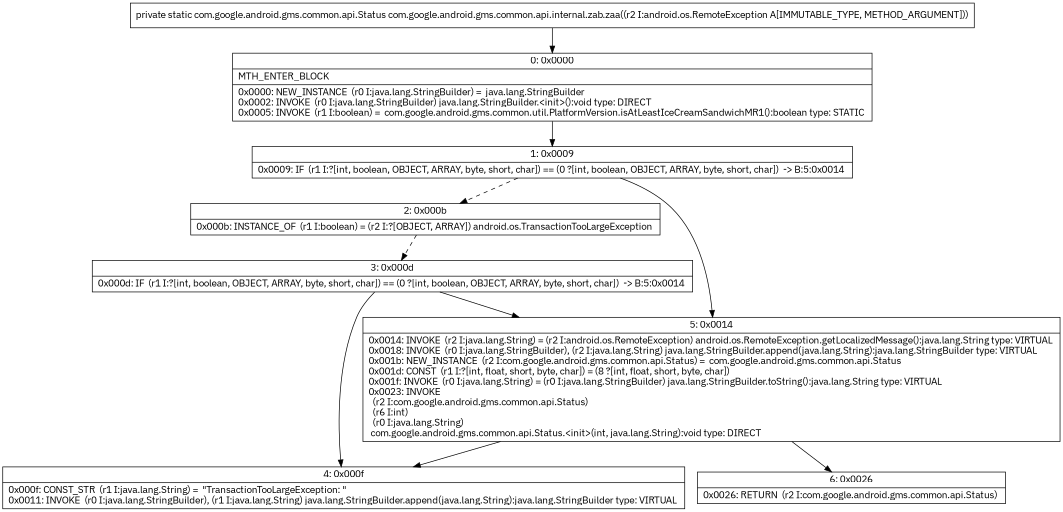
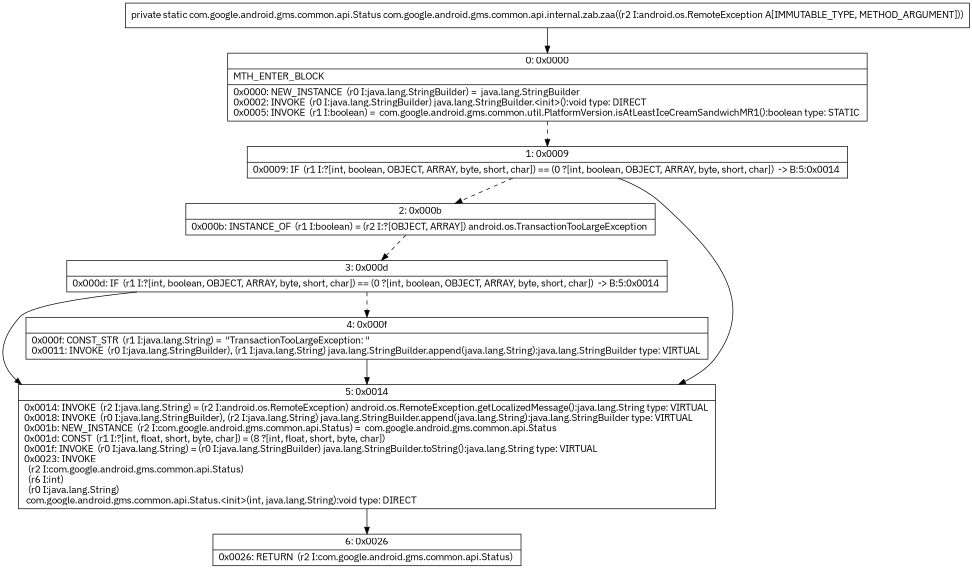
edge "0: 0x0000" -> "1: 0x0009": style solid -> dashed
edge "3: 0x000d" -> "4: 0x000f": style solid -> dashed
edge "5: 0x0014" -> "4: 0x000f": reversed
